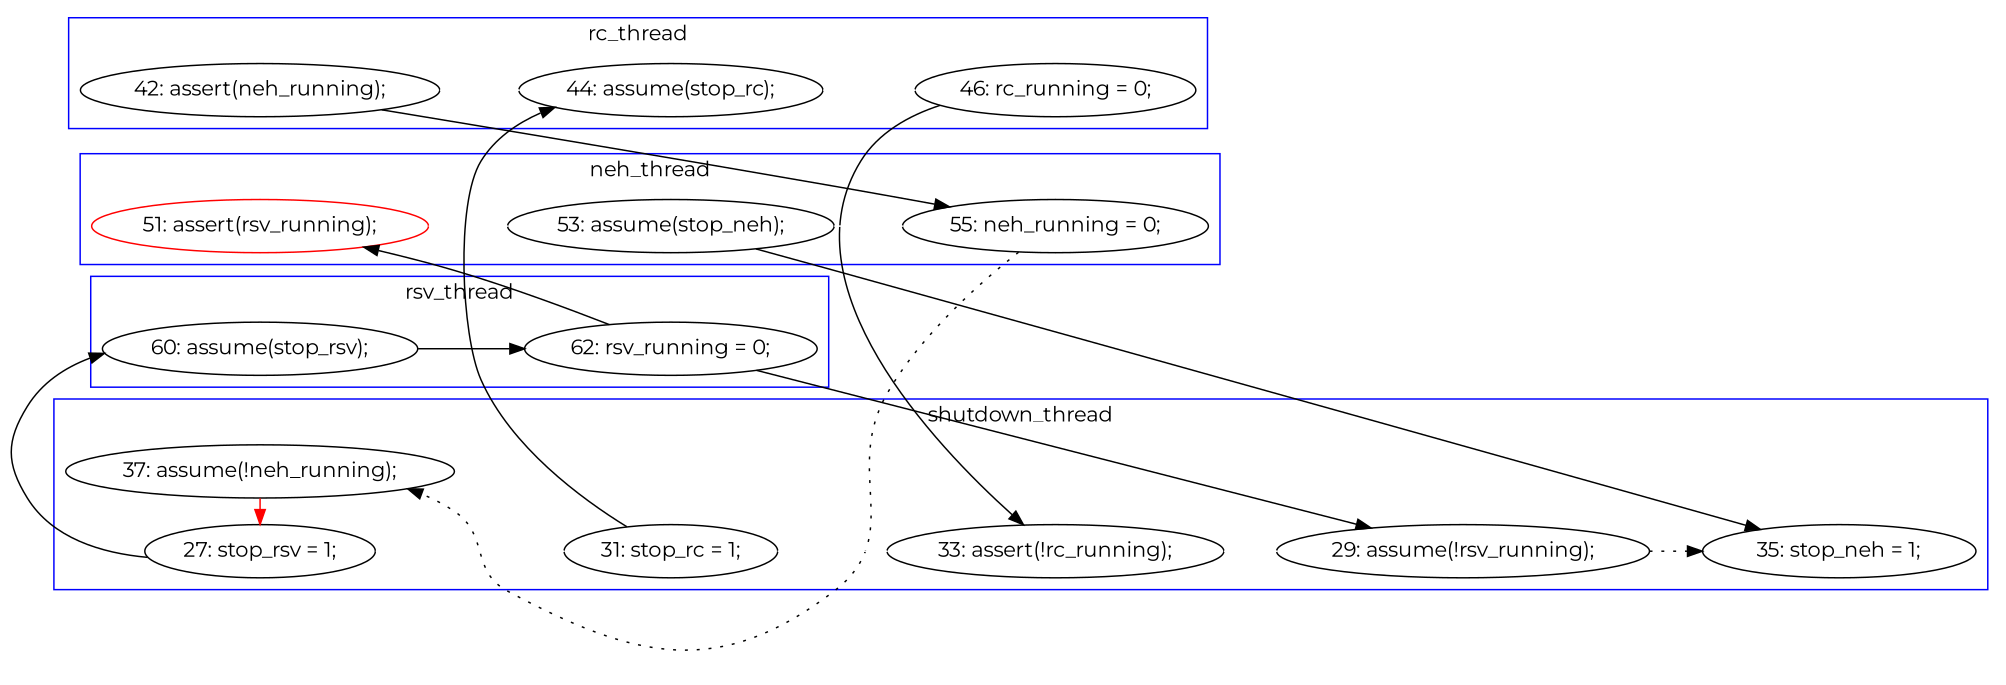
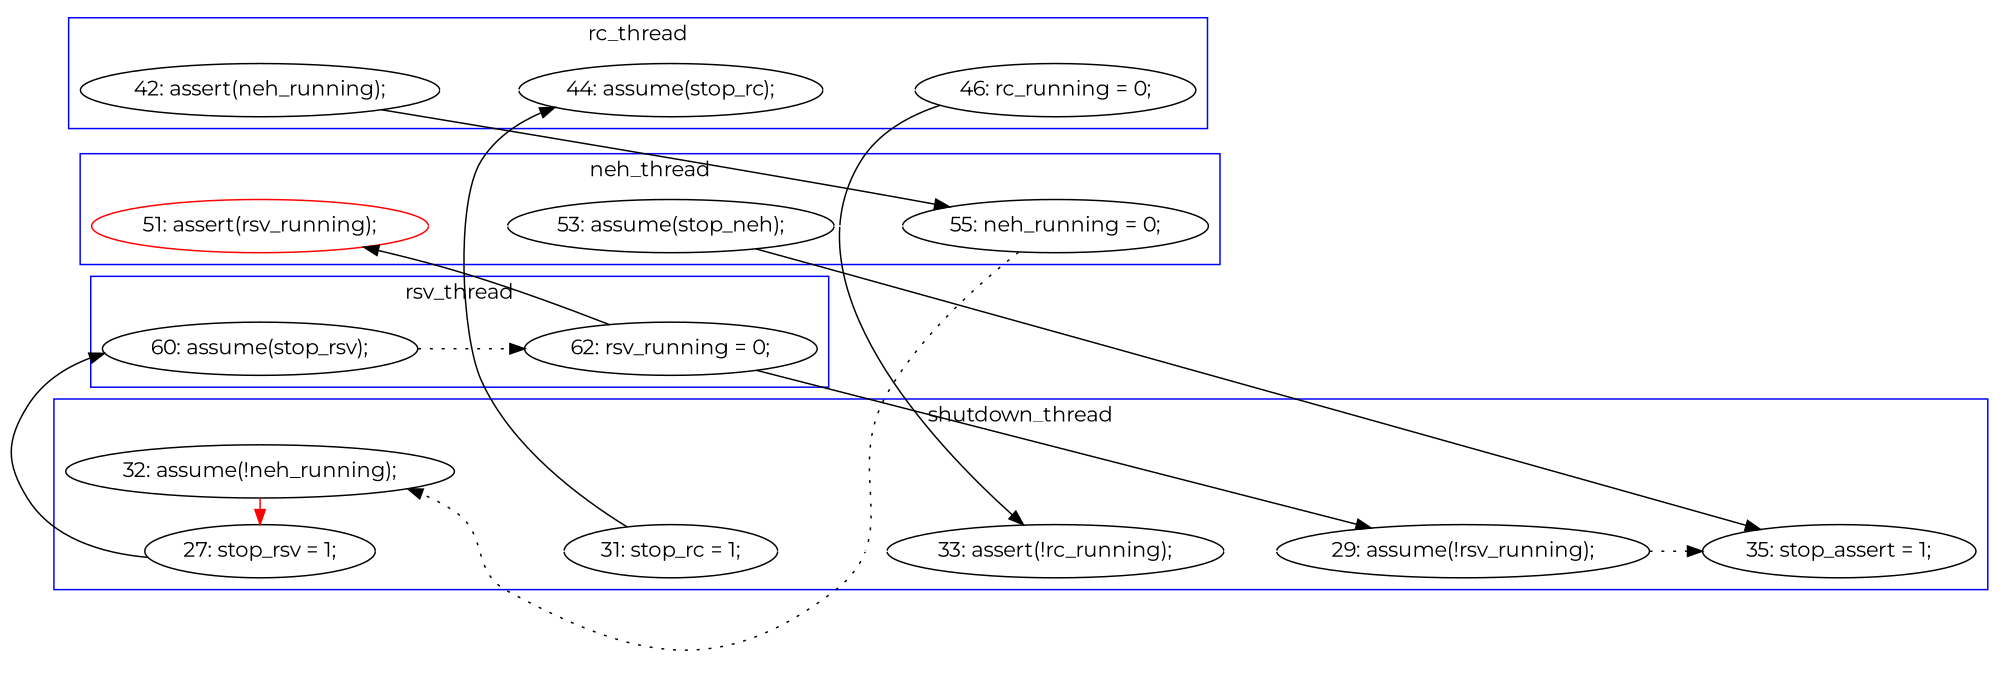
edge "60: assume(stop_rsv);" -> "62: rsv_running = 0;": style solid -> dotted
node "37: assume(!neh_running);": label "37: assume(!neh_running);" -> "32: assume(!neh_running);"
node "35: stop_neh = 1;": label "35: stop_neh = 1;" -> "35: stop_assert = 1;"
